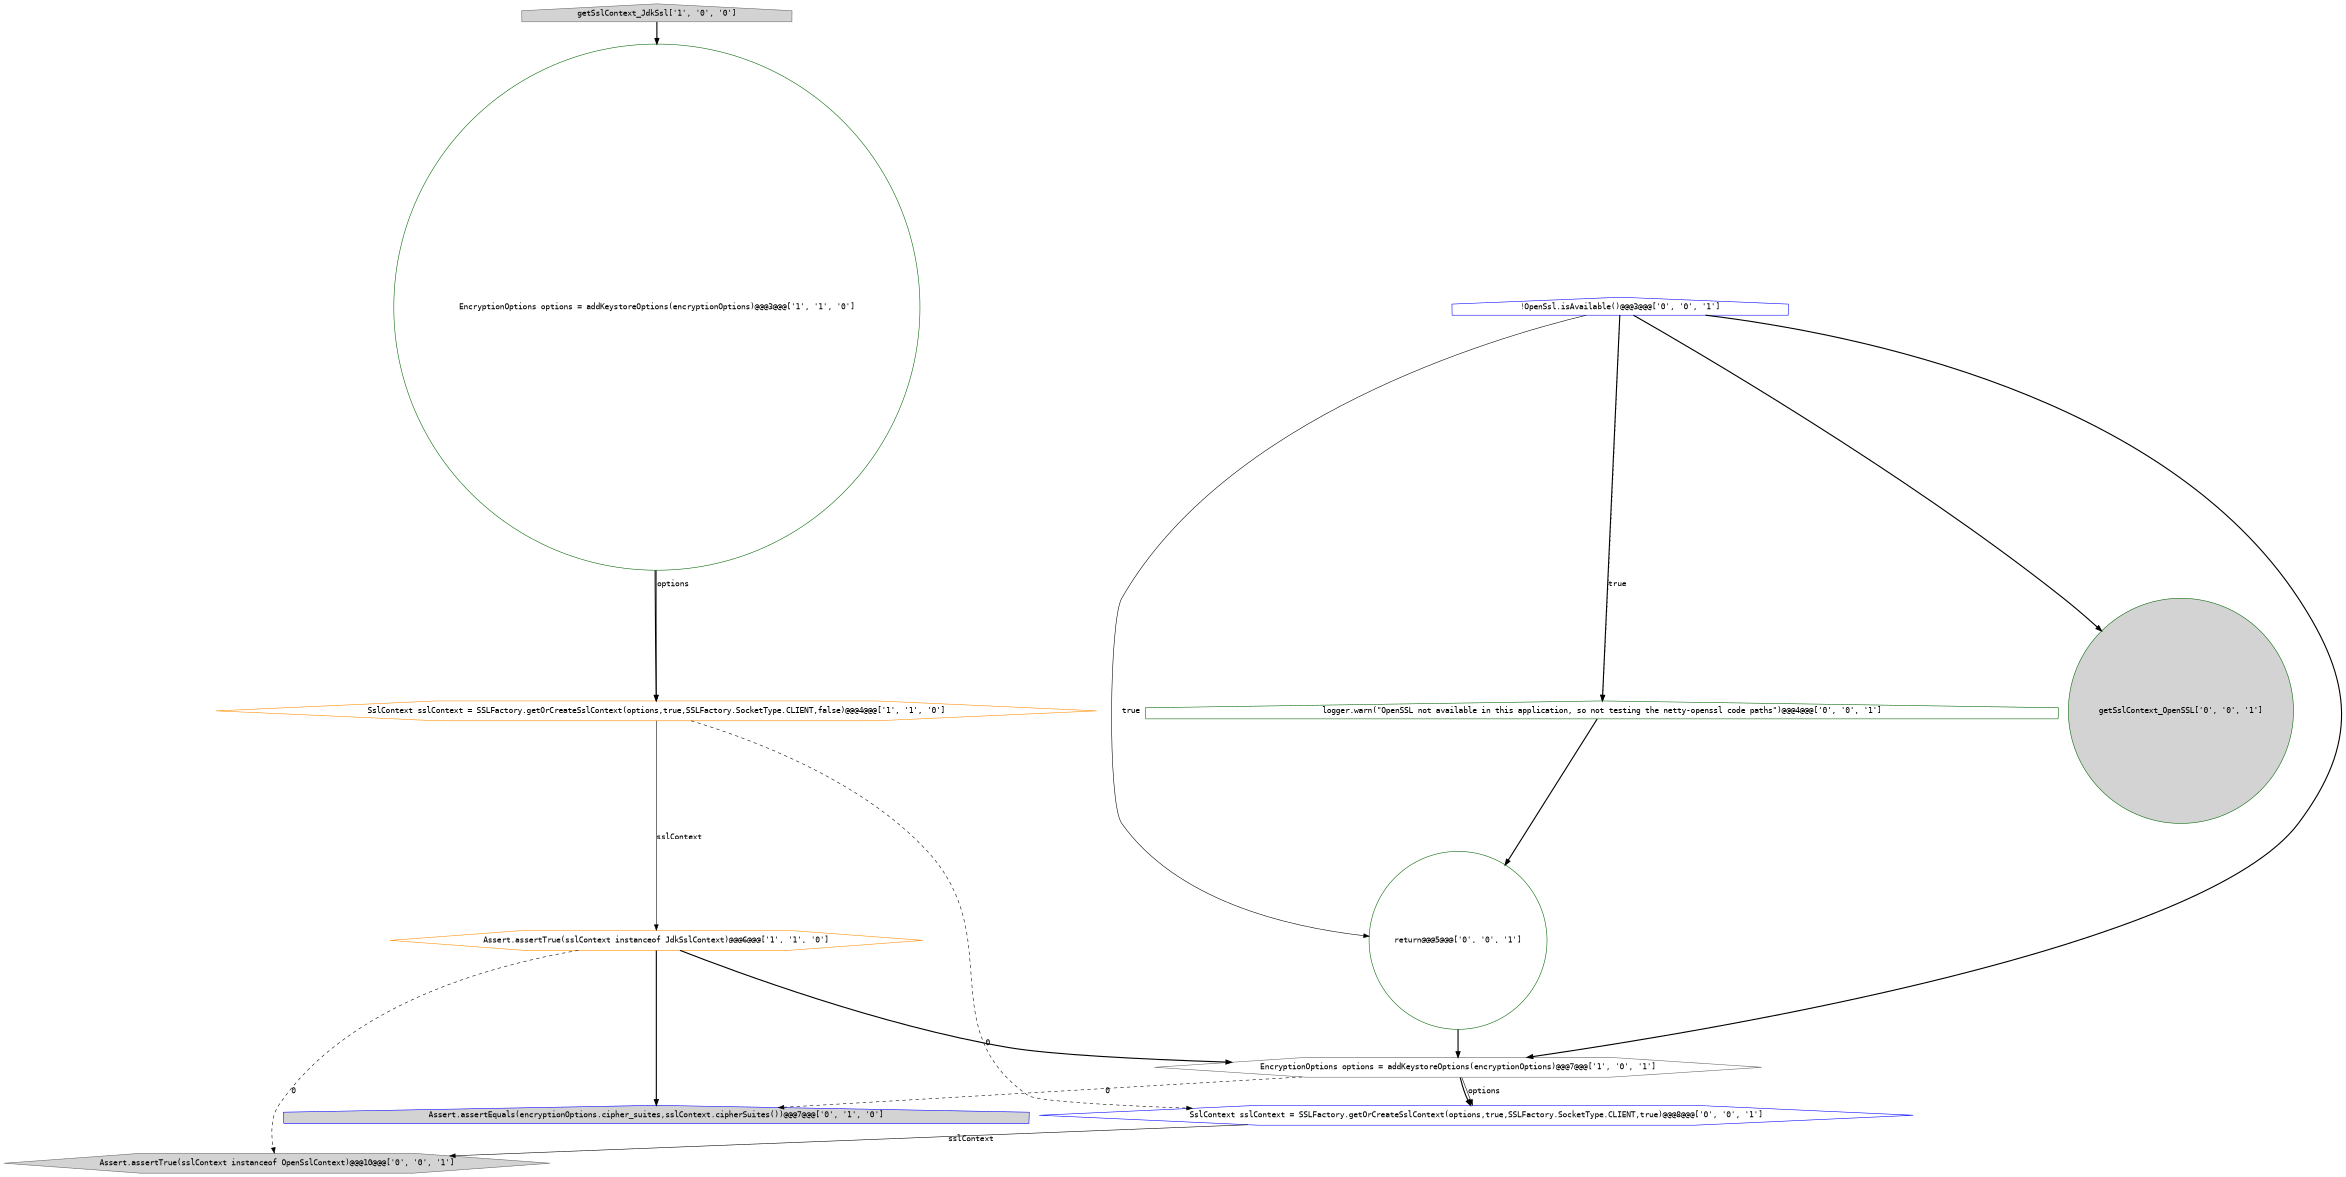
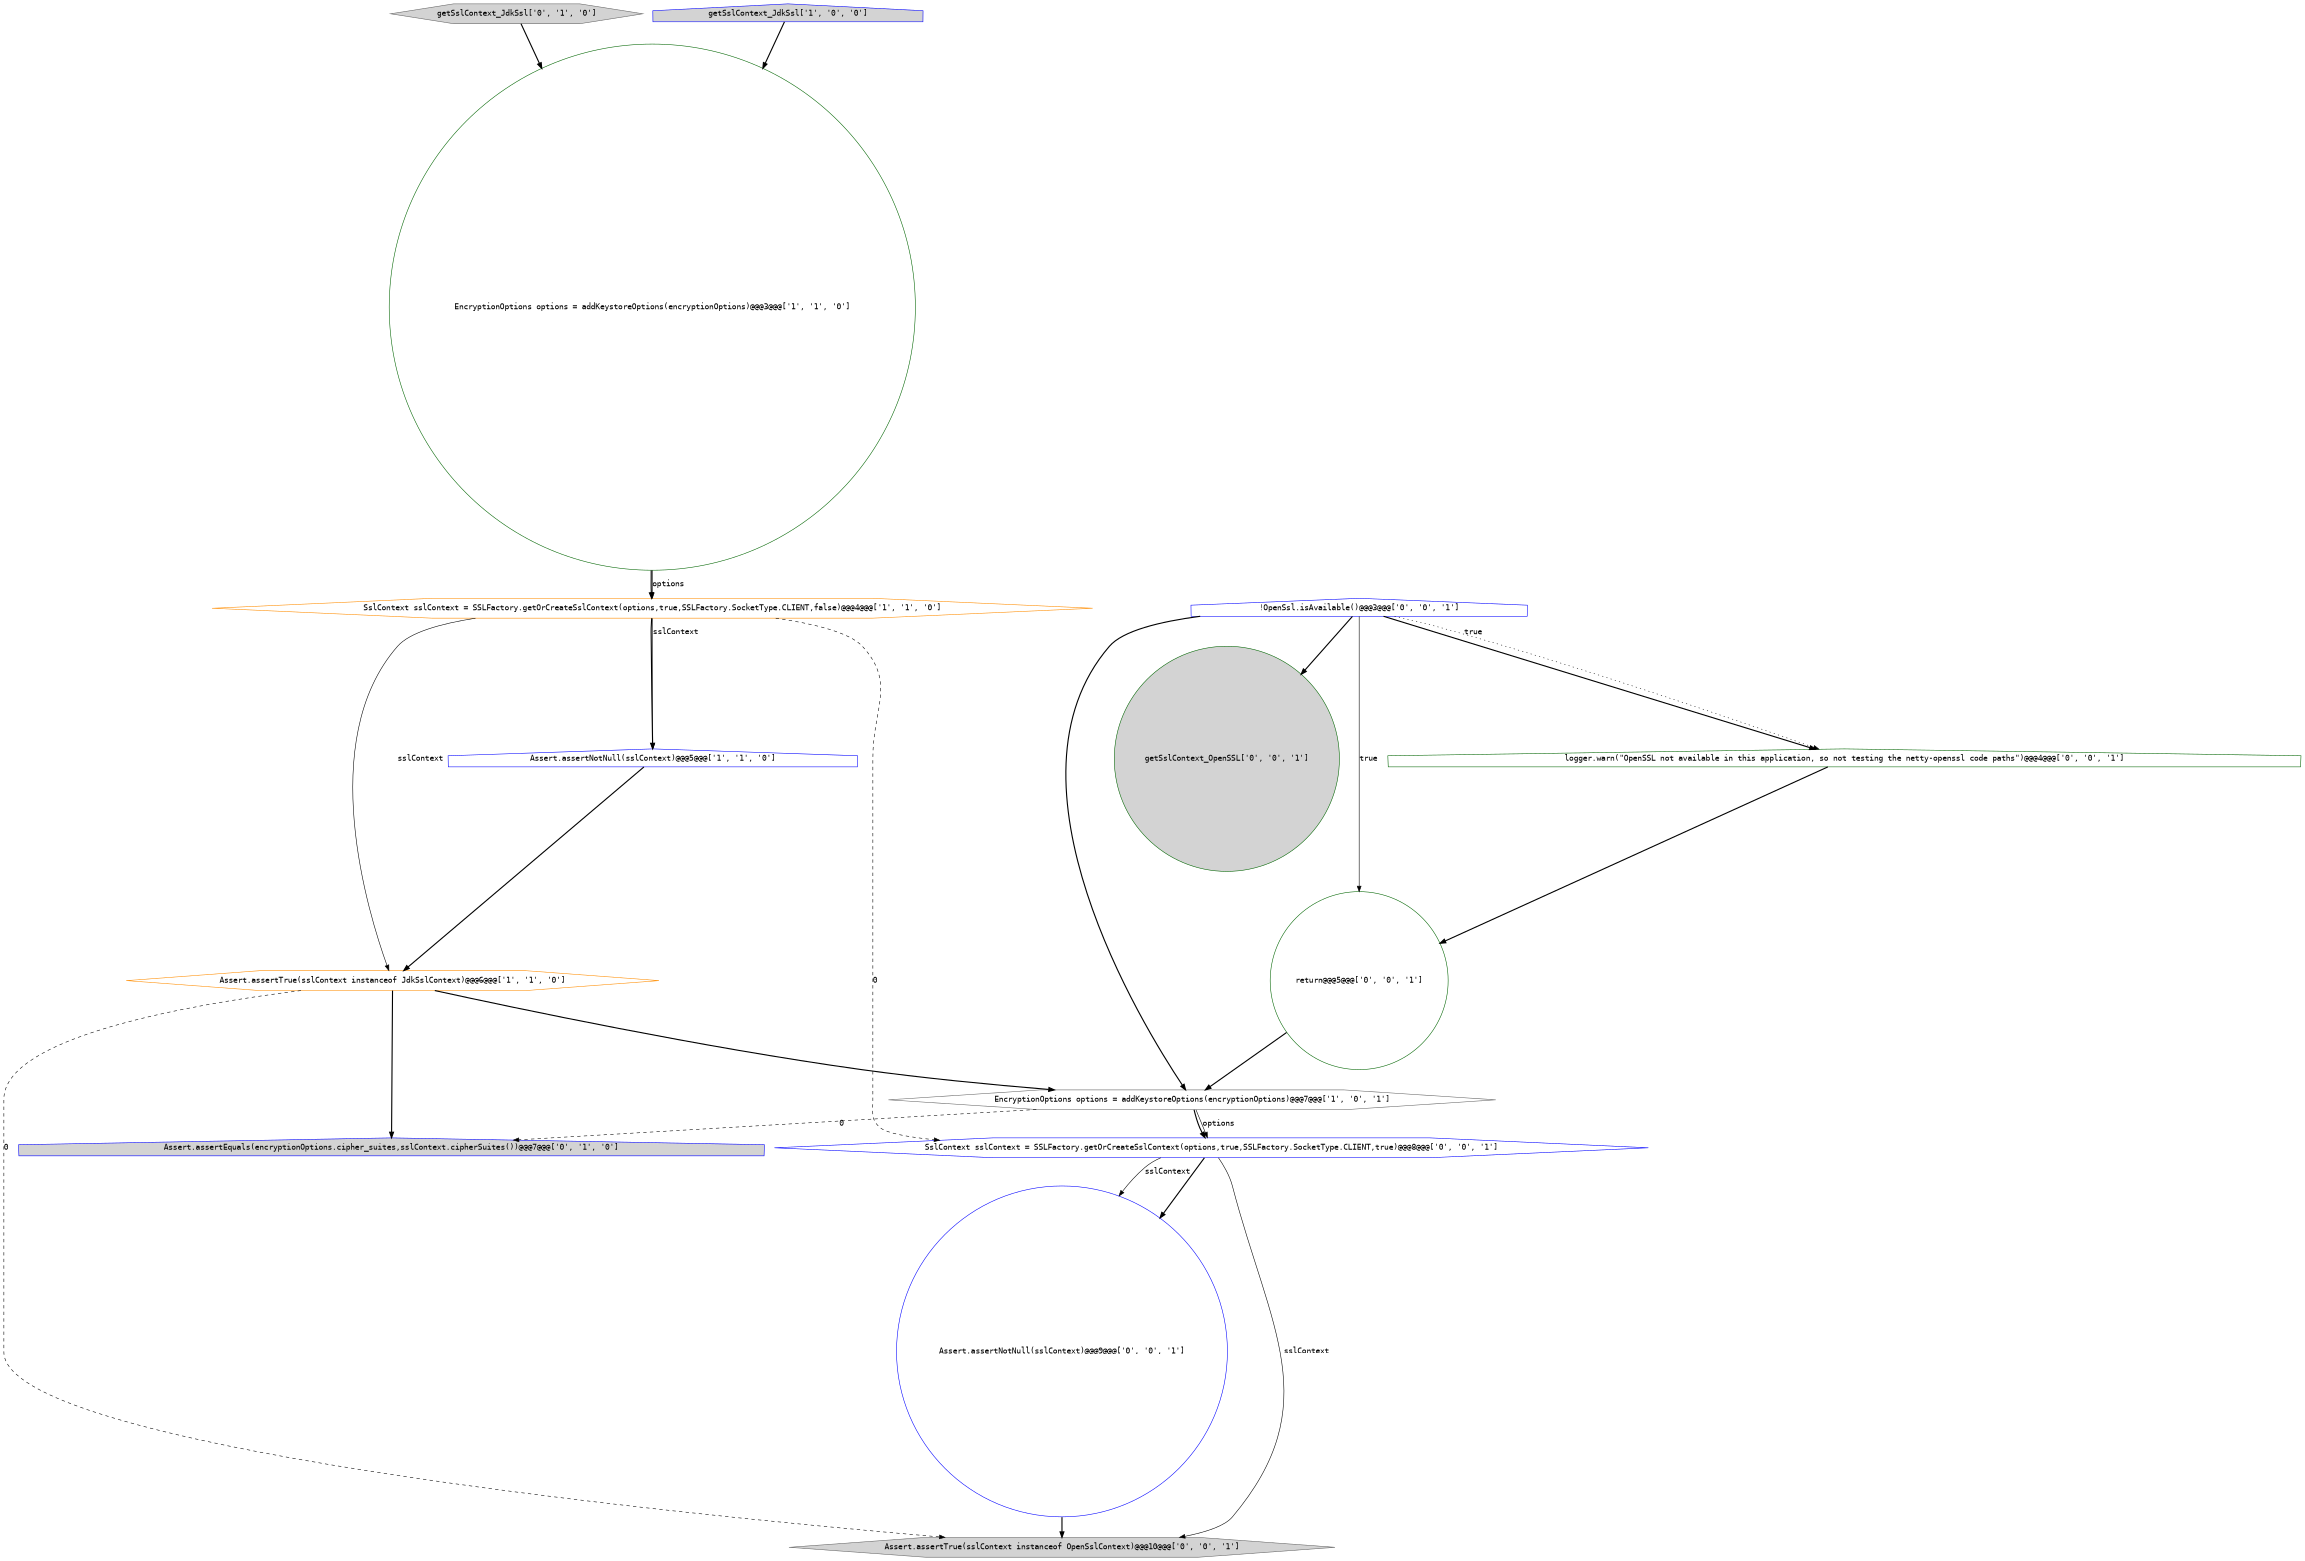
node "getSslContext_JdkSsl['0', '1', '0']": added
node "getSslContext_JdkSsl['1', '0', '0']": color gray40 -> blue
node "Assert.assertNotNull(sslContext)@@@5@@@['1', '1', '0']": added
node "Assert.assertNotNull(sslContext)@@@9@@@['0', '0', '1']": added
